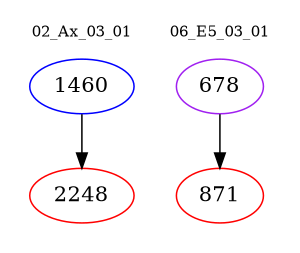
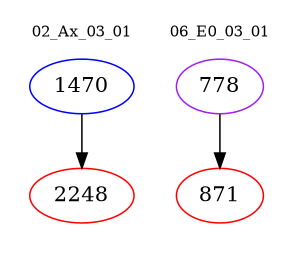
cluster "06_E5_03_01": label "06_E5_03_01" -> "06_E0_03_01"
node "1460": label "1460" -> "1470"
node "678": label "678" -> "778"
